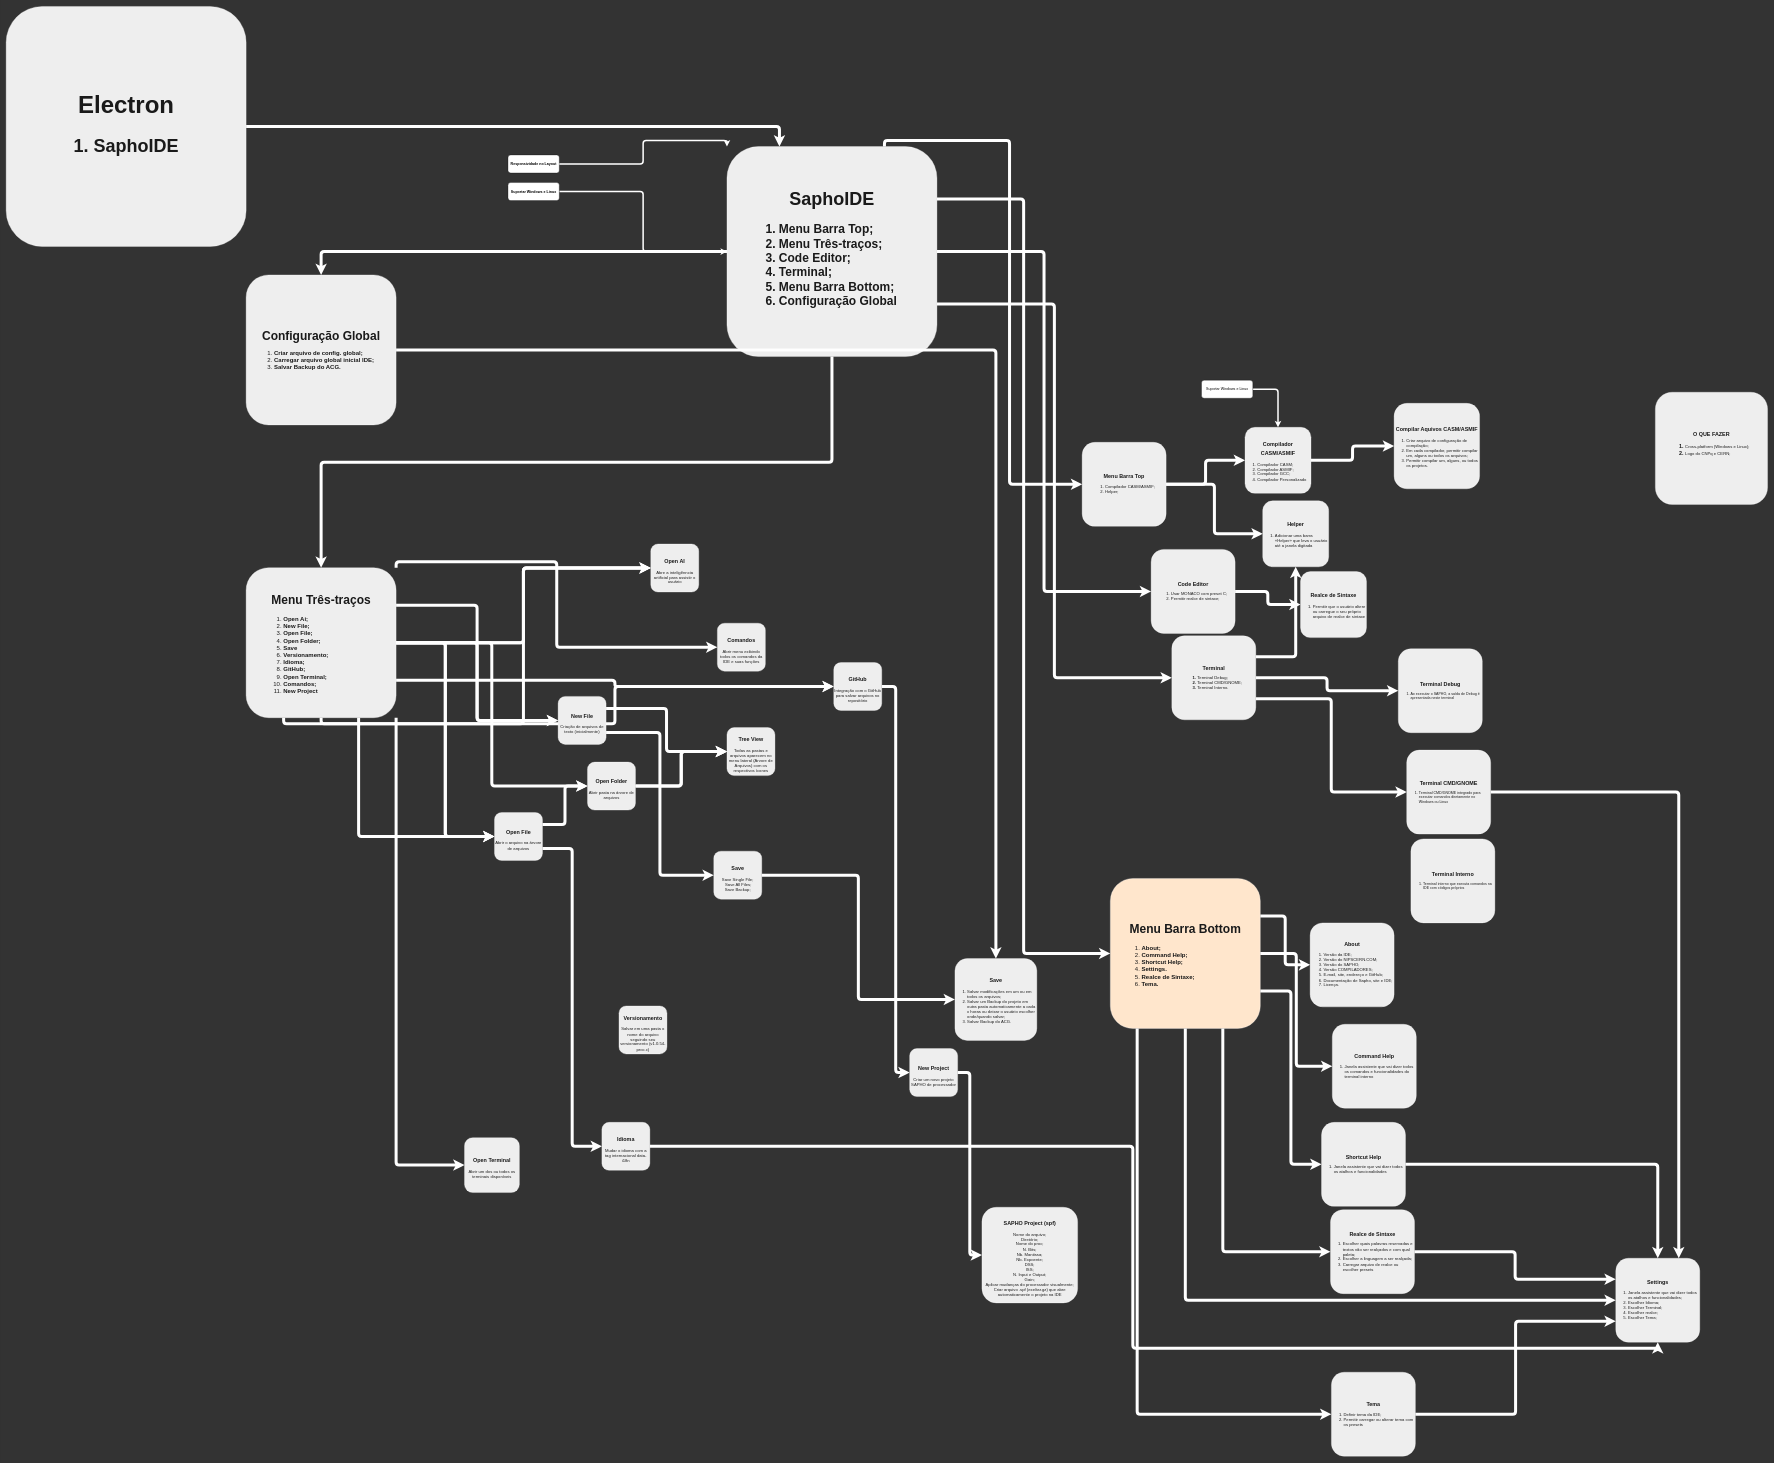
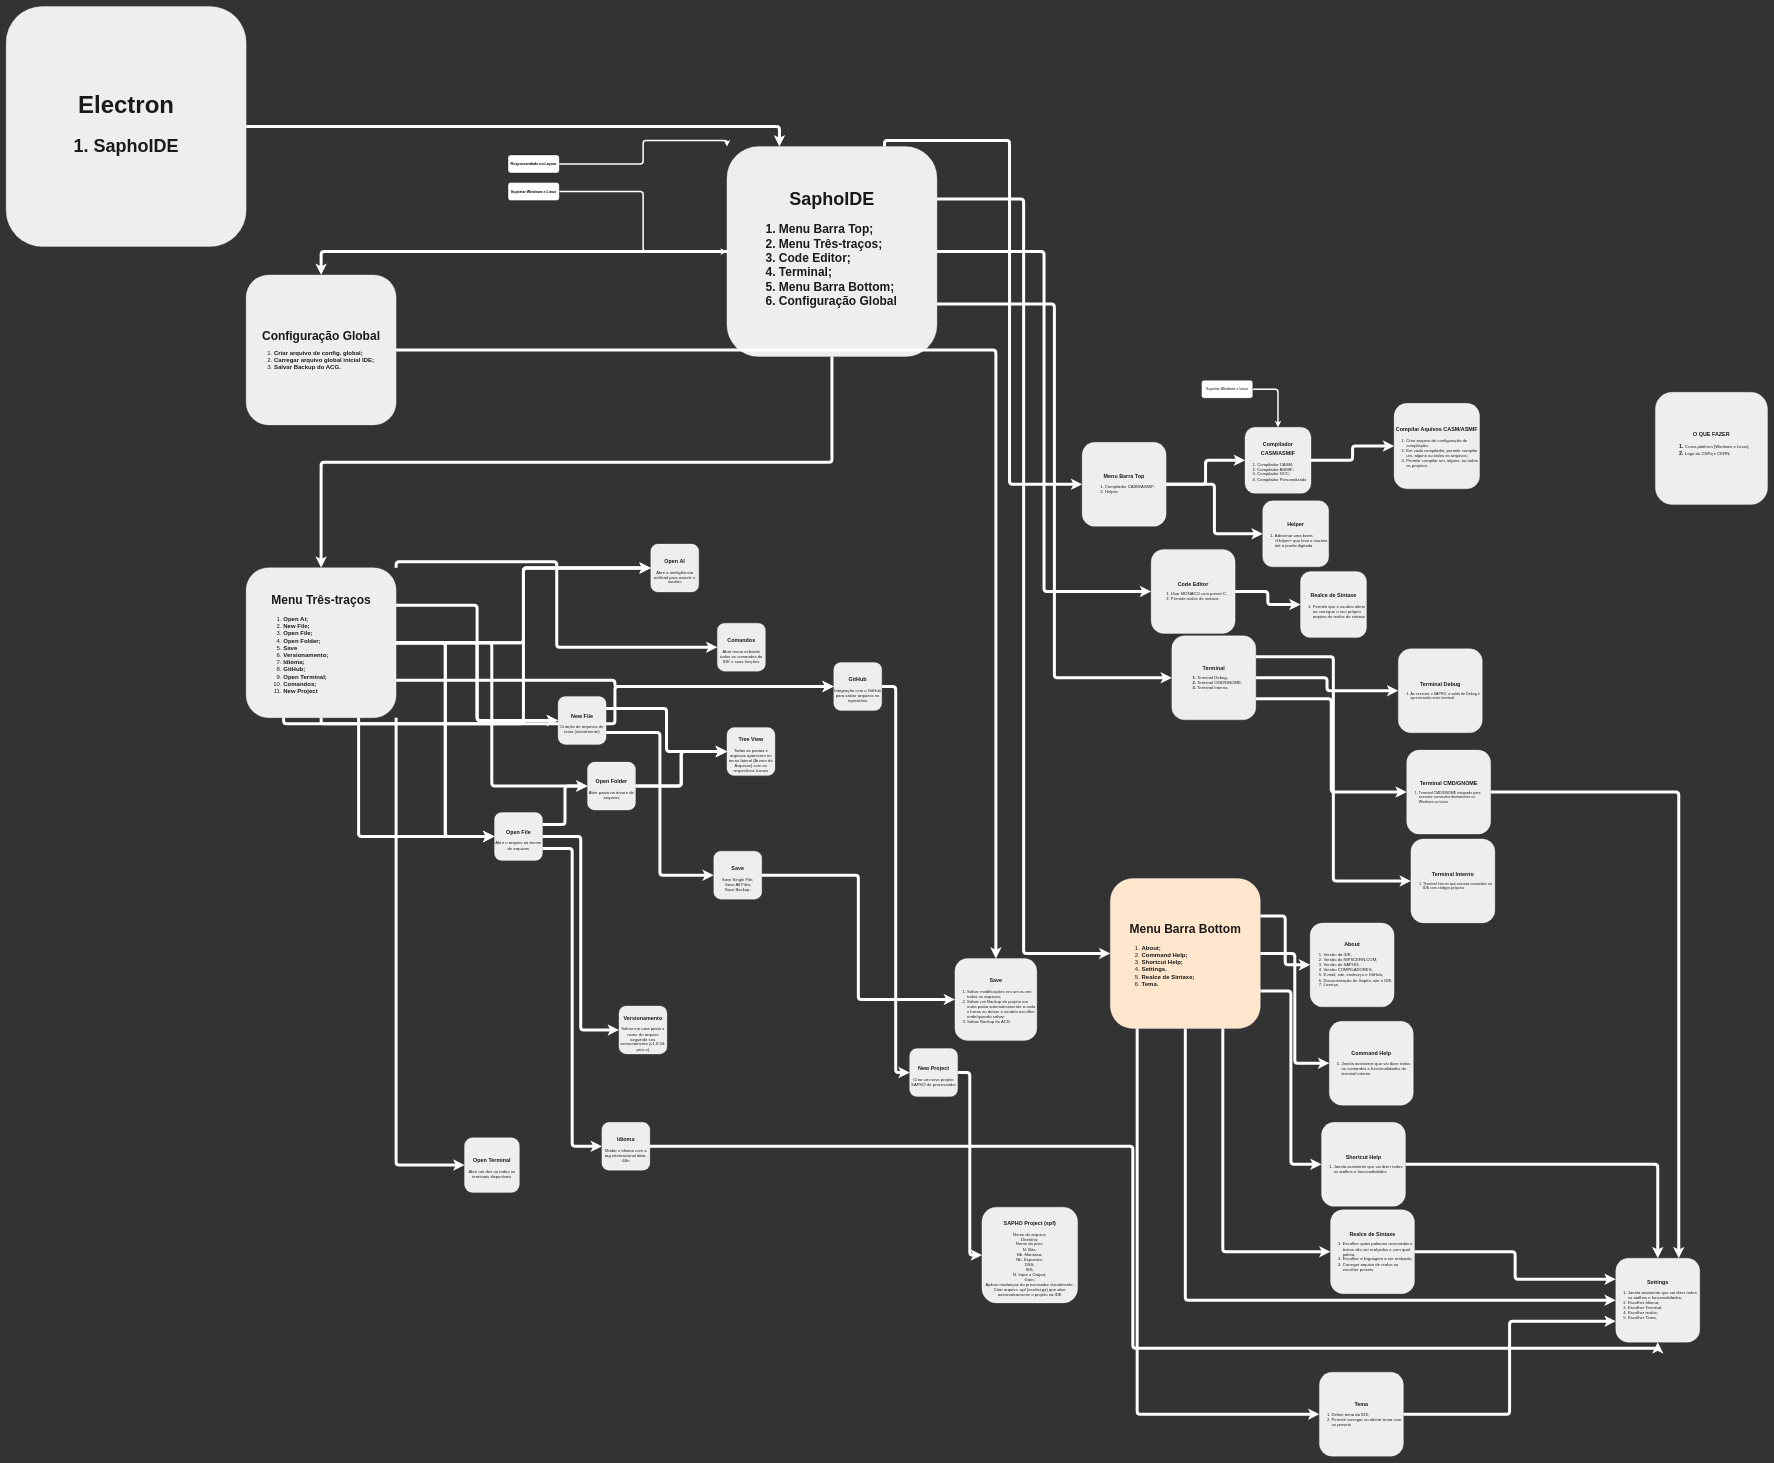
edge "TerminalTerminal Debug; Terminal CMD/GNOME; Terminal Interno." -> "Helper Adicionar uma barra «Helper» que leva o usuário até a janela digitada": now "TerminalTerminal Debug; Terminal CMD/GNOME; Terminal Interno." -> "Terminal Interno Terminal interno que executa comandos na IDE com códigos próprios"
edge "Open File Abrir o arquivo na árvore de arquivos" -> "Versionamento Salvar em uma pasta o nome do arquivo seguindo seu versionamento (v1.0.54-proc.c)": added
node "Command Help Janela assistente que vai dizer todos os comandos e funcionalidades do terminal interno": moved (1374, 1066) -> (1371, 1063)
node "Tema Definir tema da IDE; Permitir carregar ou alterar tema com os presets": moved (1374, 1414) -> (1362, 1414)
